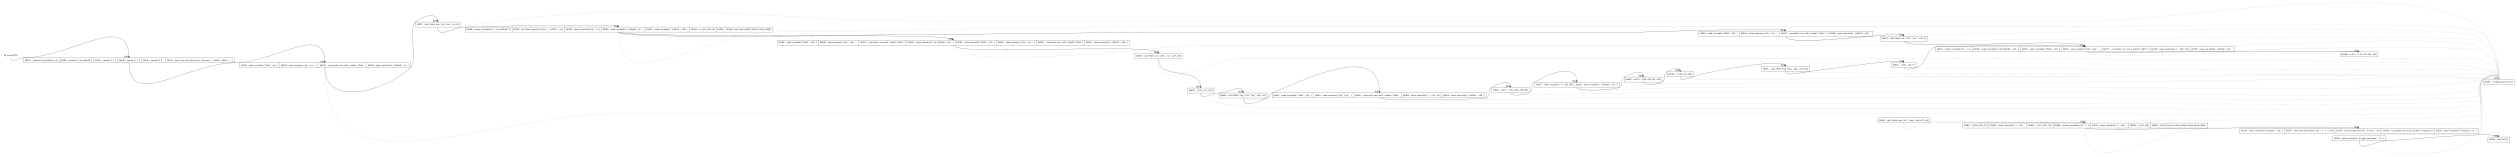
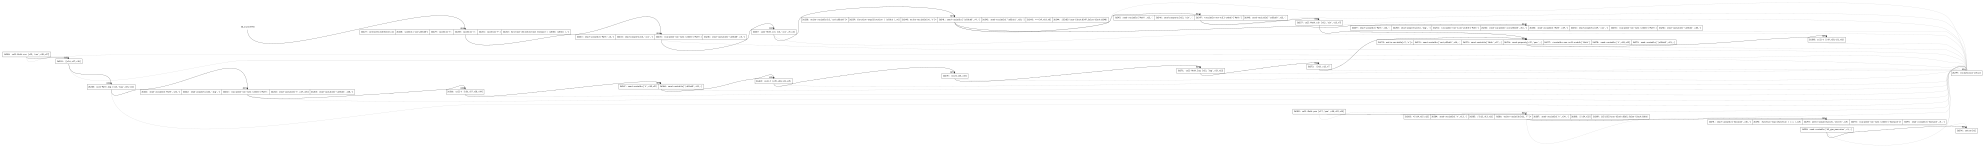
edge "26249: read-variable['Math',v14,-]" -> "26258: call-Math.cos [v19,'cos',v20,v17]": removed
